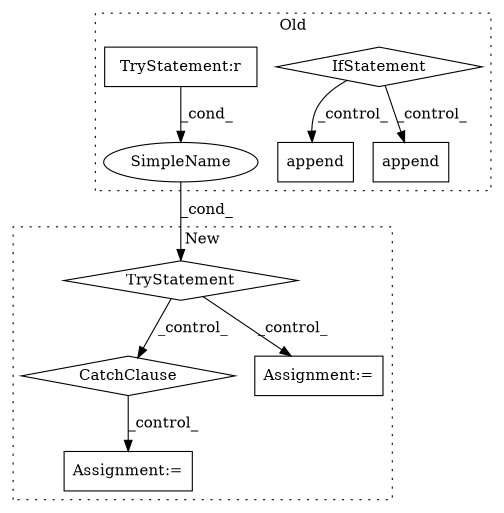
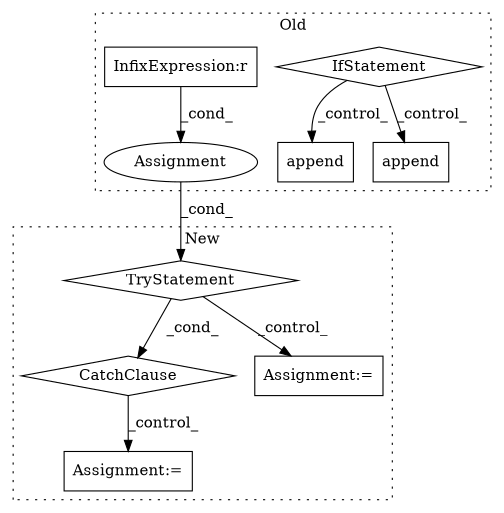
node "TryStatement:r": label "TryStatement:r" -> "InfixExpression:r"
node "SimpleName": label "SimpleName" -> "Assignment"
edge "TryStatement" -> "CatchClause": label "_control_" -> "_cond_"
